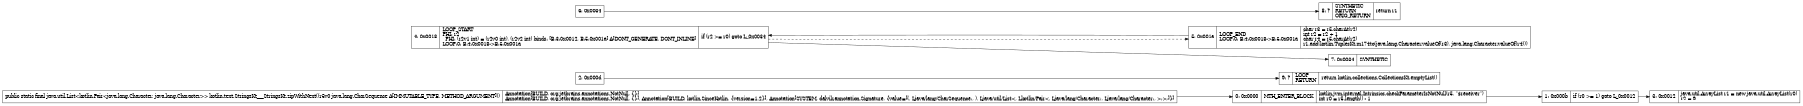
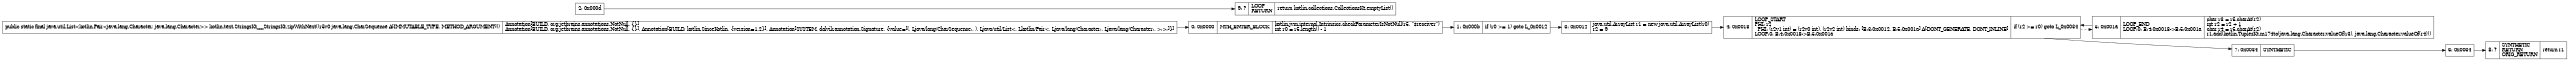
edge "3: 0x0012" -> "4: 0x0018": added
edge "7: 0x0034" -> "6: 0x0034": added
